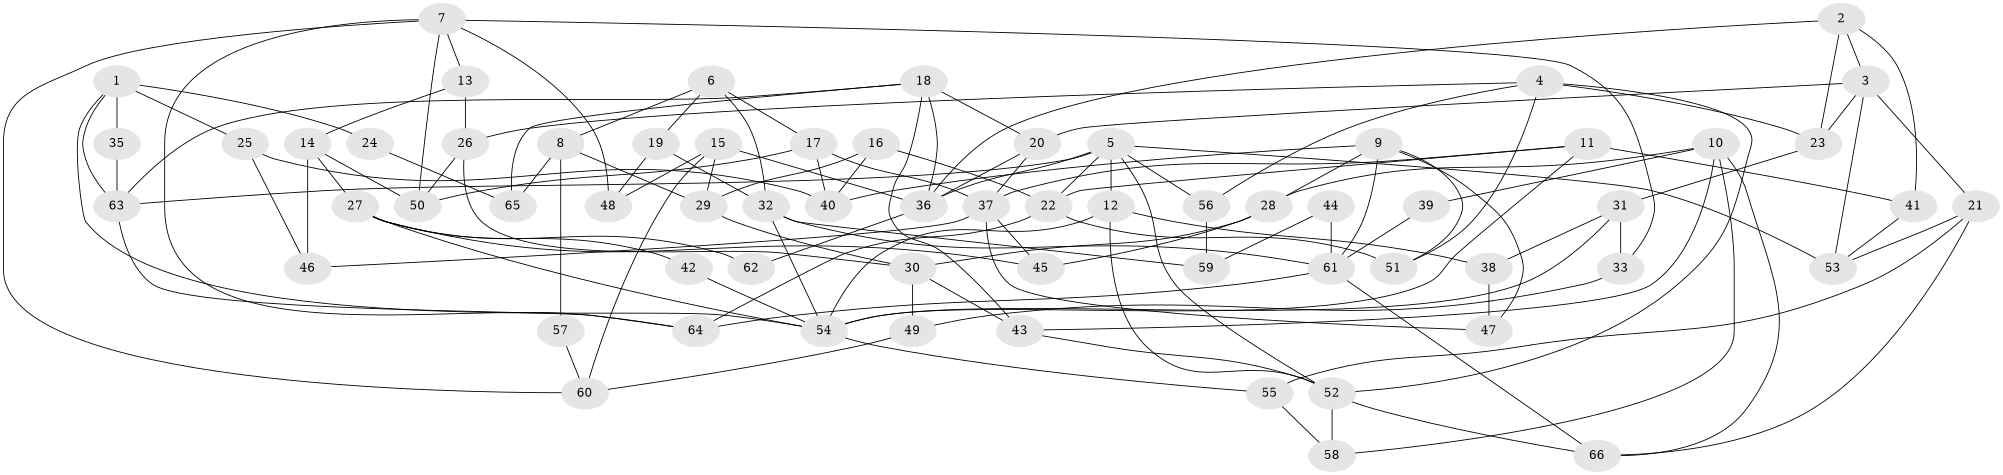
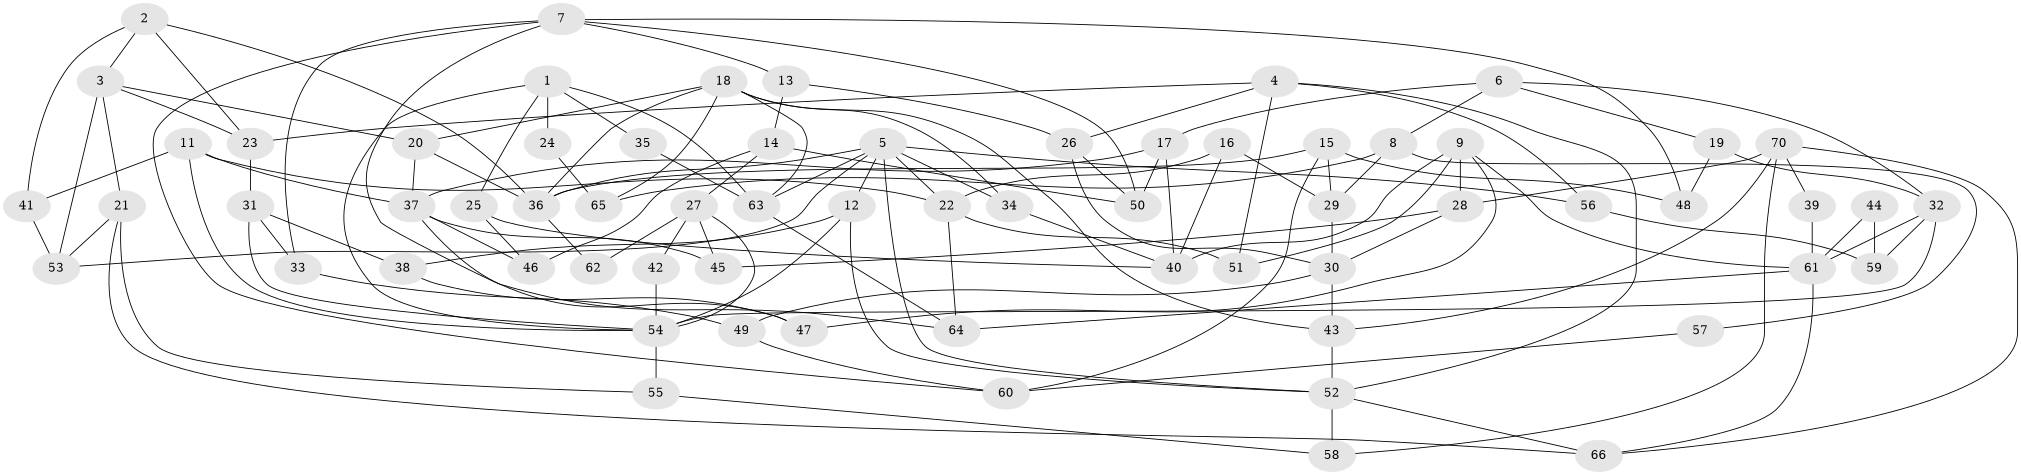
node "10": label "10" -> "70"
node "34": added
